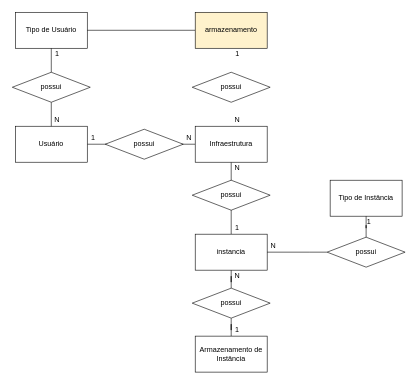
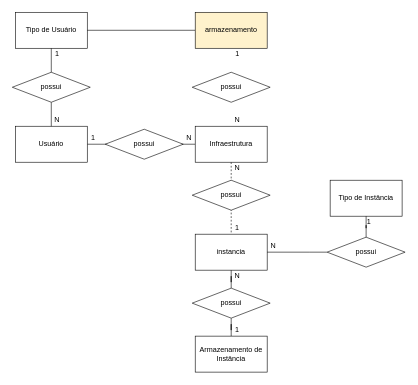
edge "Infraestrutura" -- "instancia": style solid -> dashed
